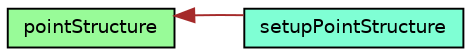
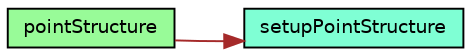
edge "setupPointStructure" -> "pointStructure": reversed
